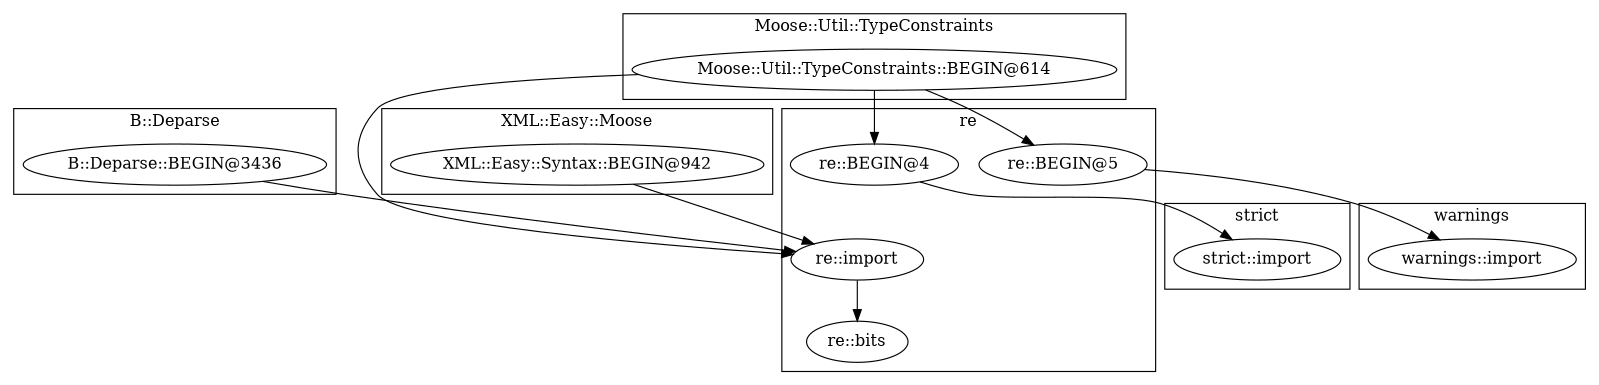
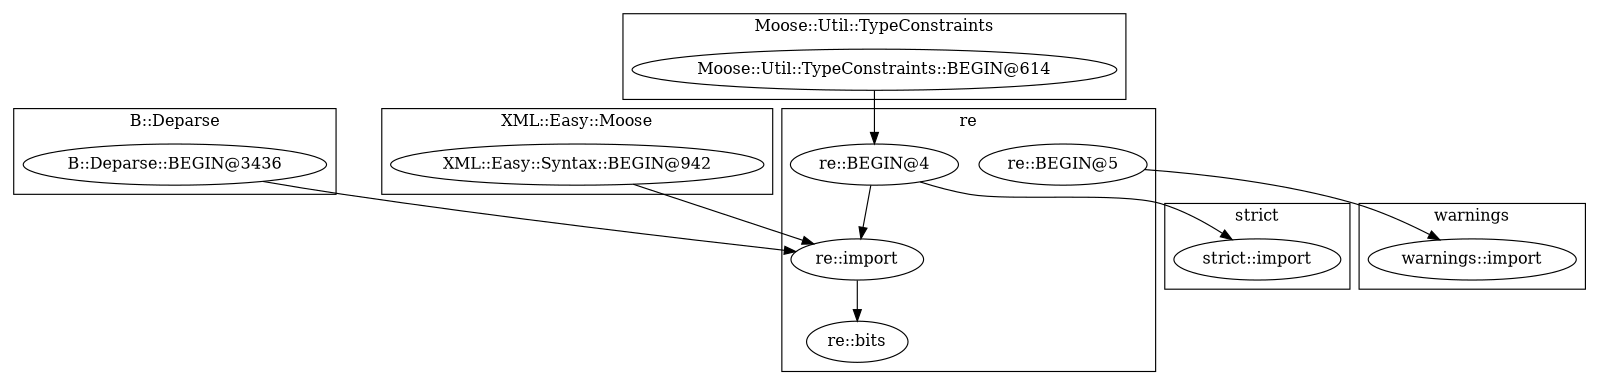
edge "Moose::Util::TypeConstraints::BEGIN@614" -> "re::BEGIN@5": removed
edge "Moose::Util::TypeConstraints::BEGIN@614" -> "re::import": now "re::BEGIN@4" -> "re::import"
